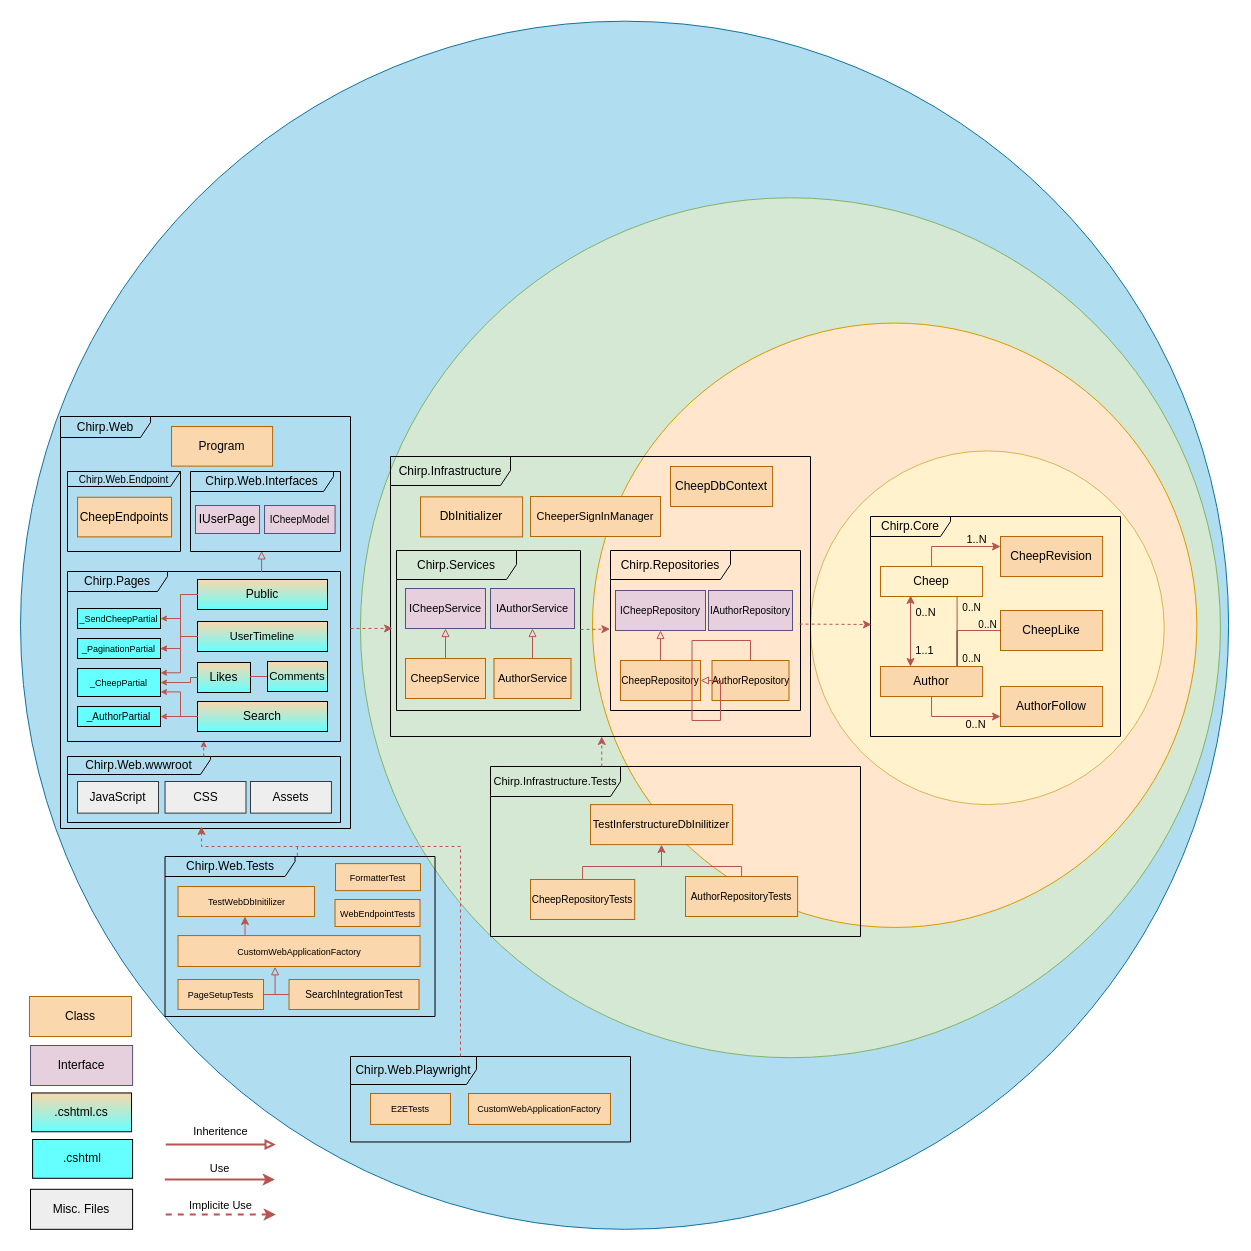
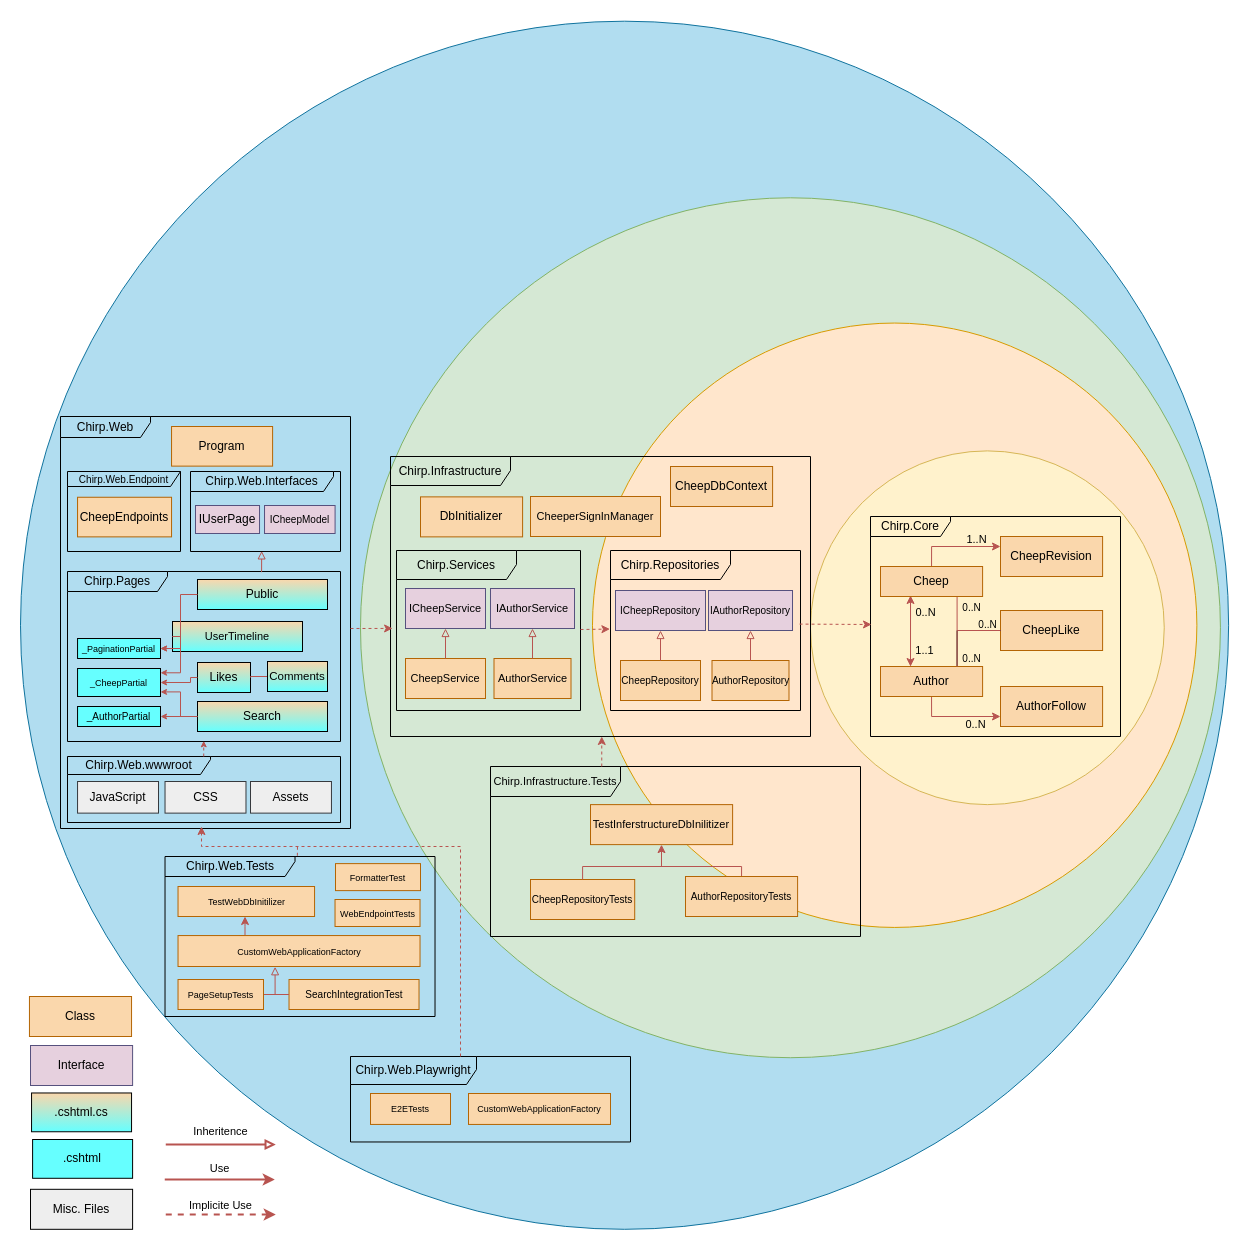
node "Cheep": fillcolor #fff2cc -> #fad7ac
node "_SendCheepPartial": removed
edge "Public" -> "_SendCheepPartial": removed
node "UserTimeline": moved (263, 637) -> (238, 637)
edge "AuthorRepository" -> "CheepRepository": now "AuthorRepository" -> "IAuthorRepository"
